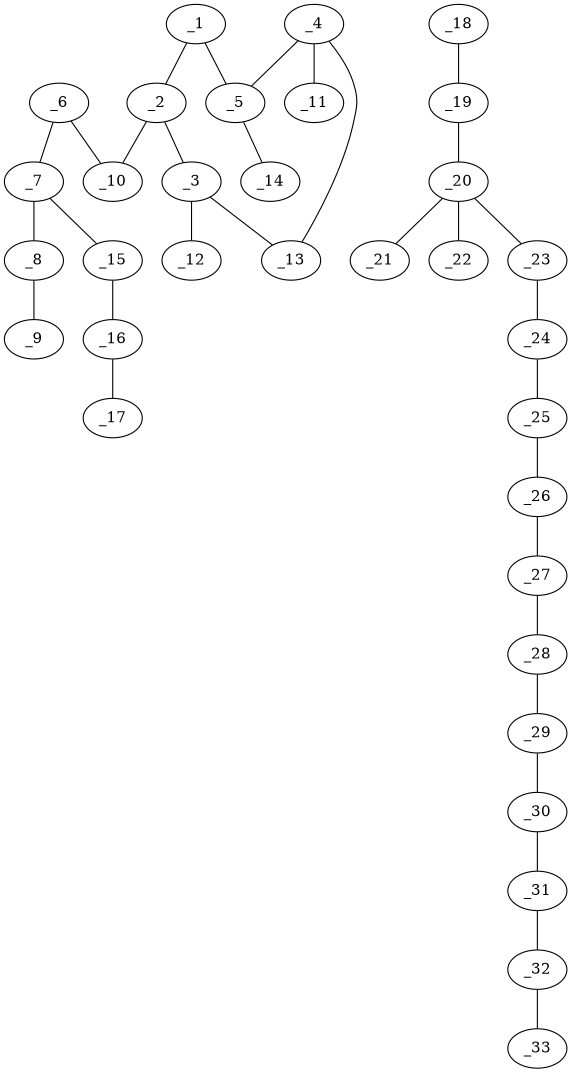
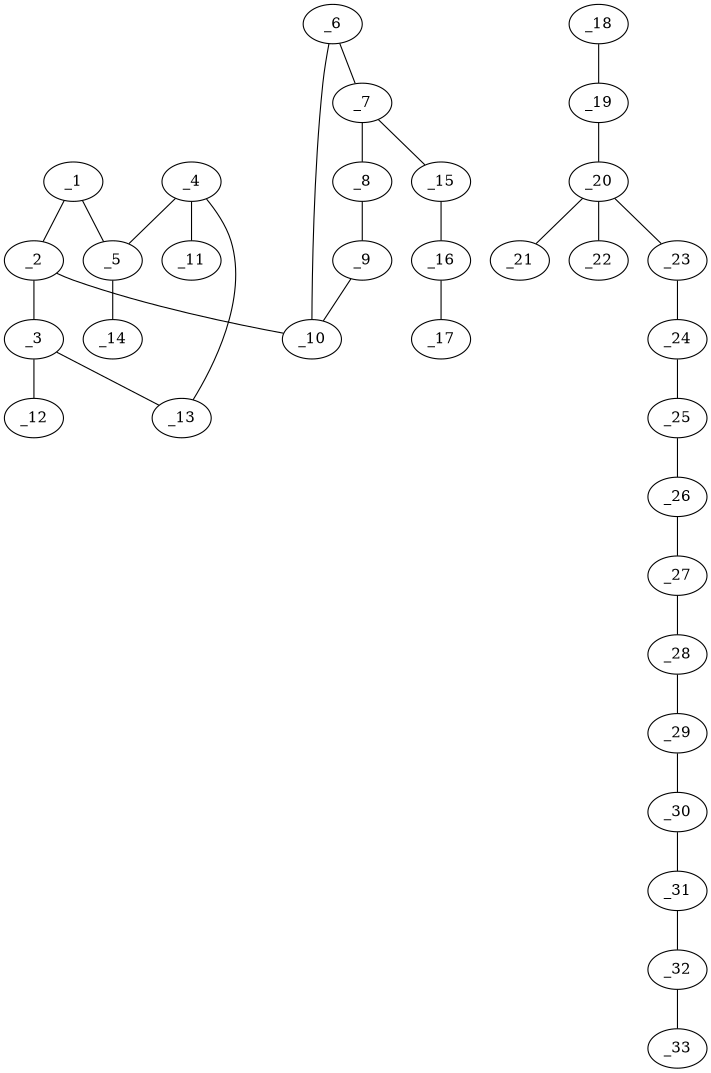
edge "_9" -- "_10": added
